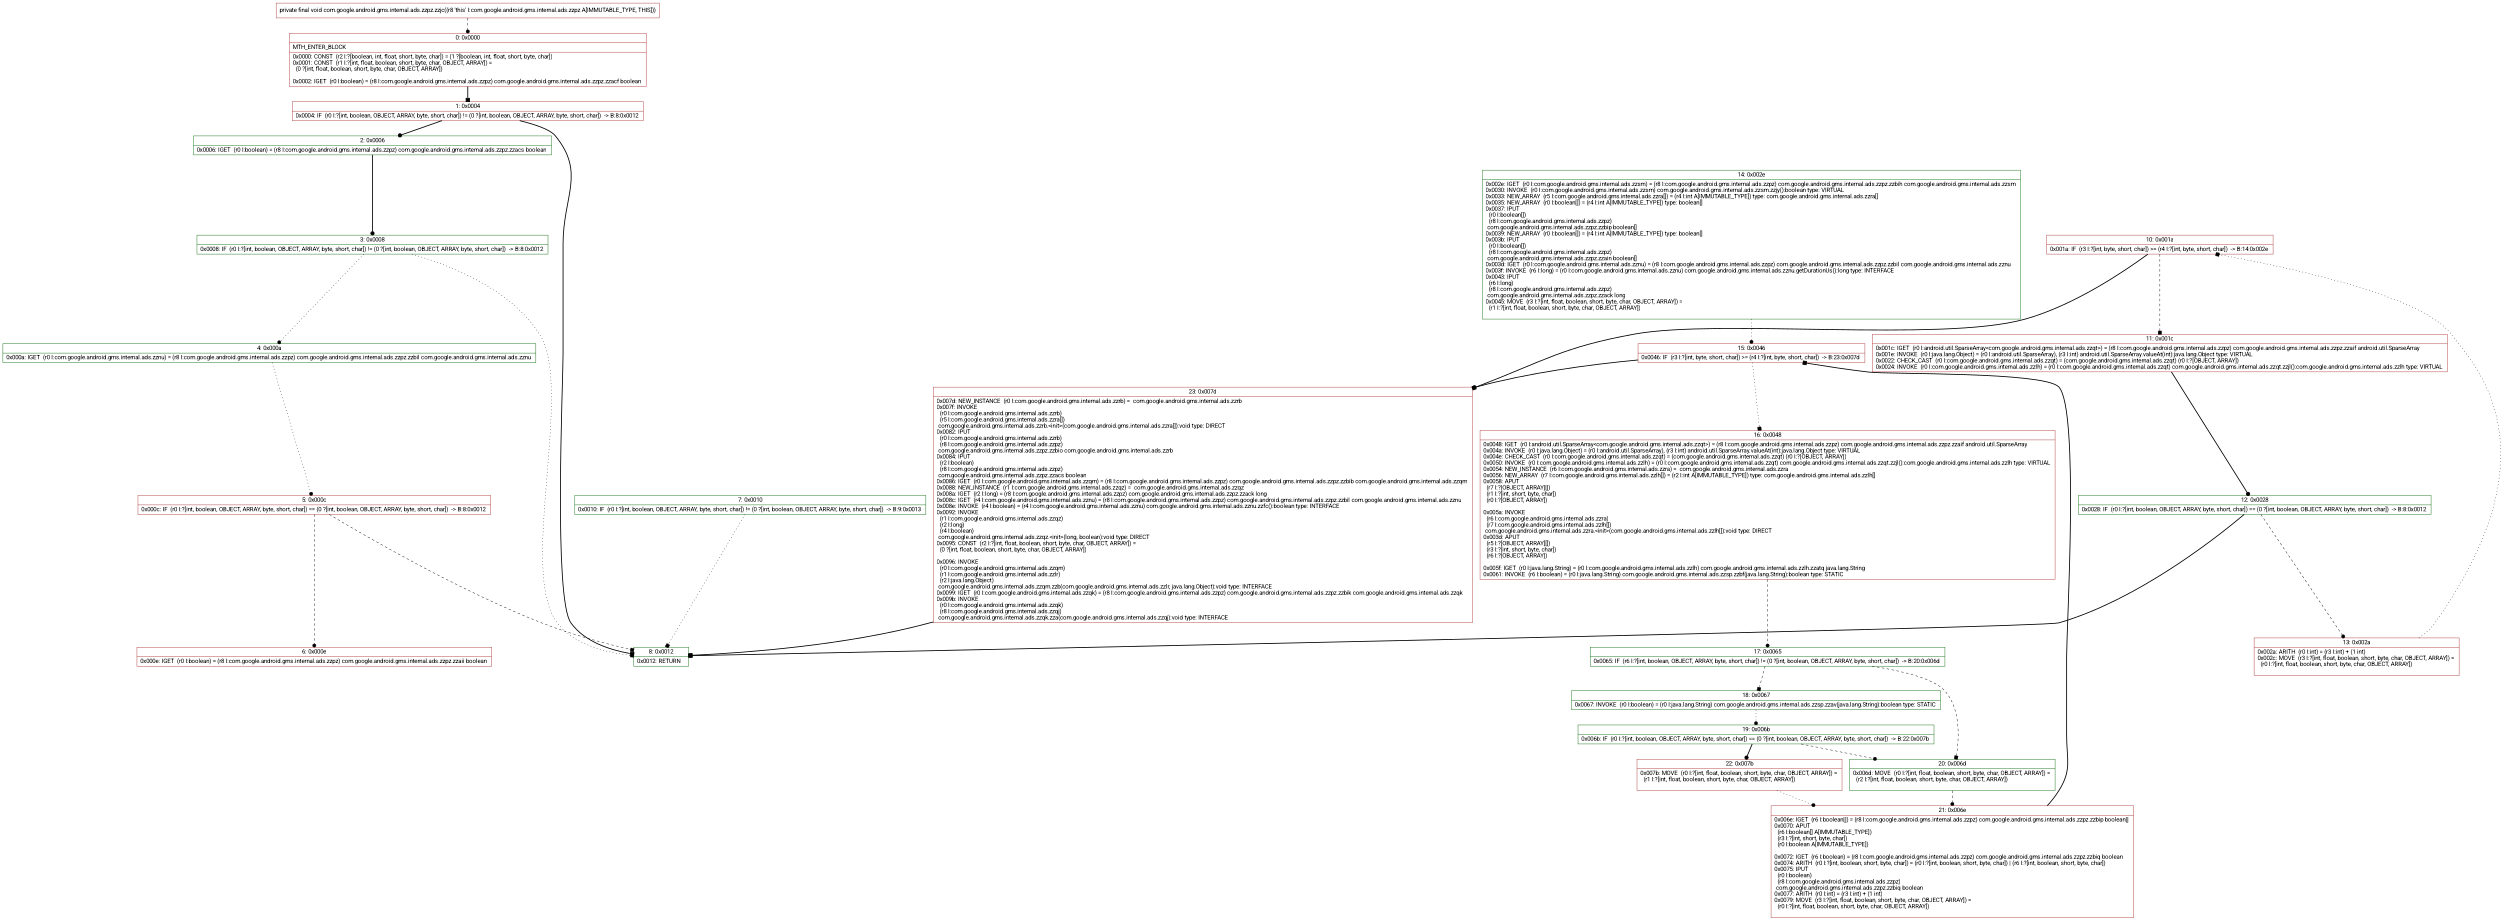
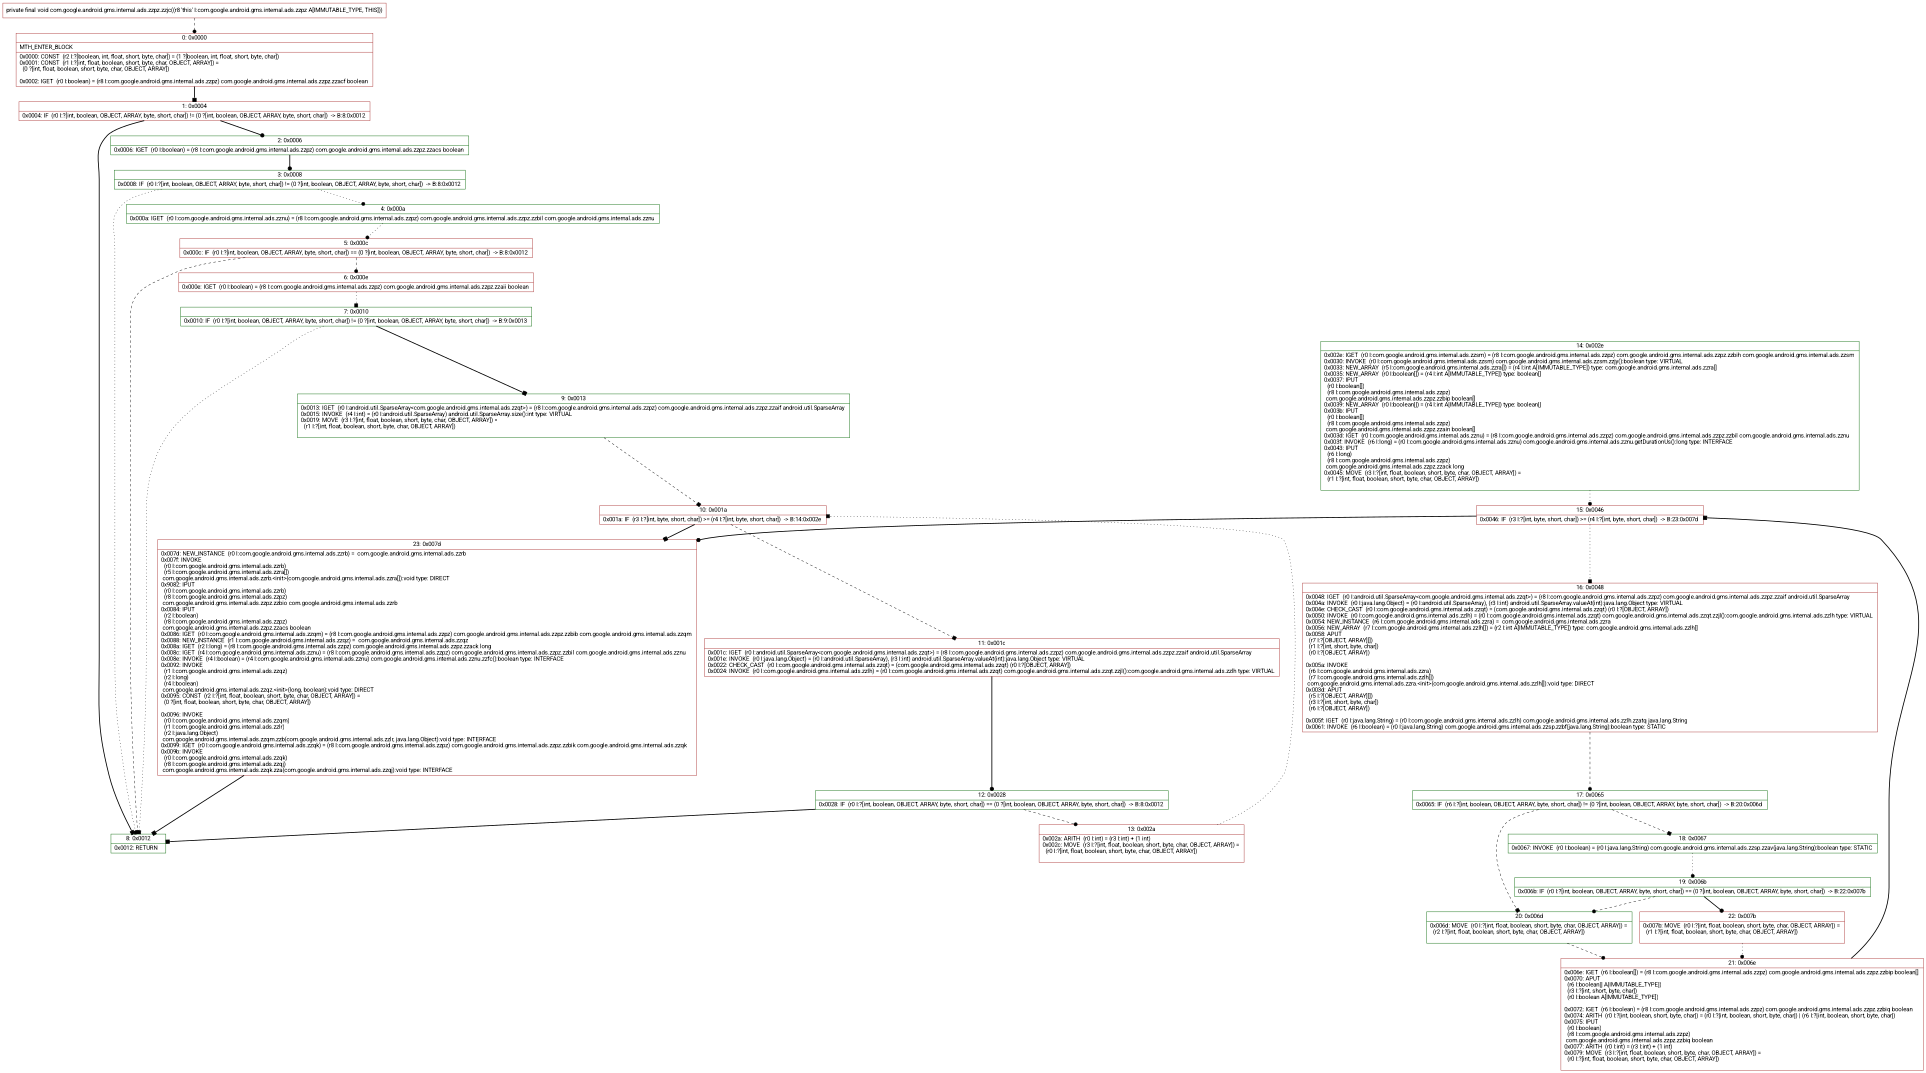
edge "6: 0x000e" -> "7: 0x0010": added
node "9: 0x0013": added
node "23: 0x007d": text "0x0082: IPUT" -> "0x9082: IPUT"
